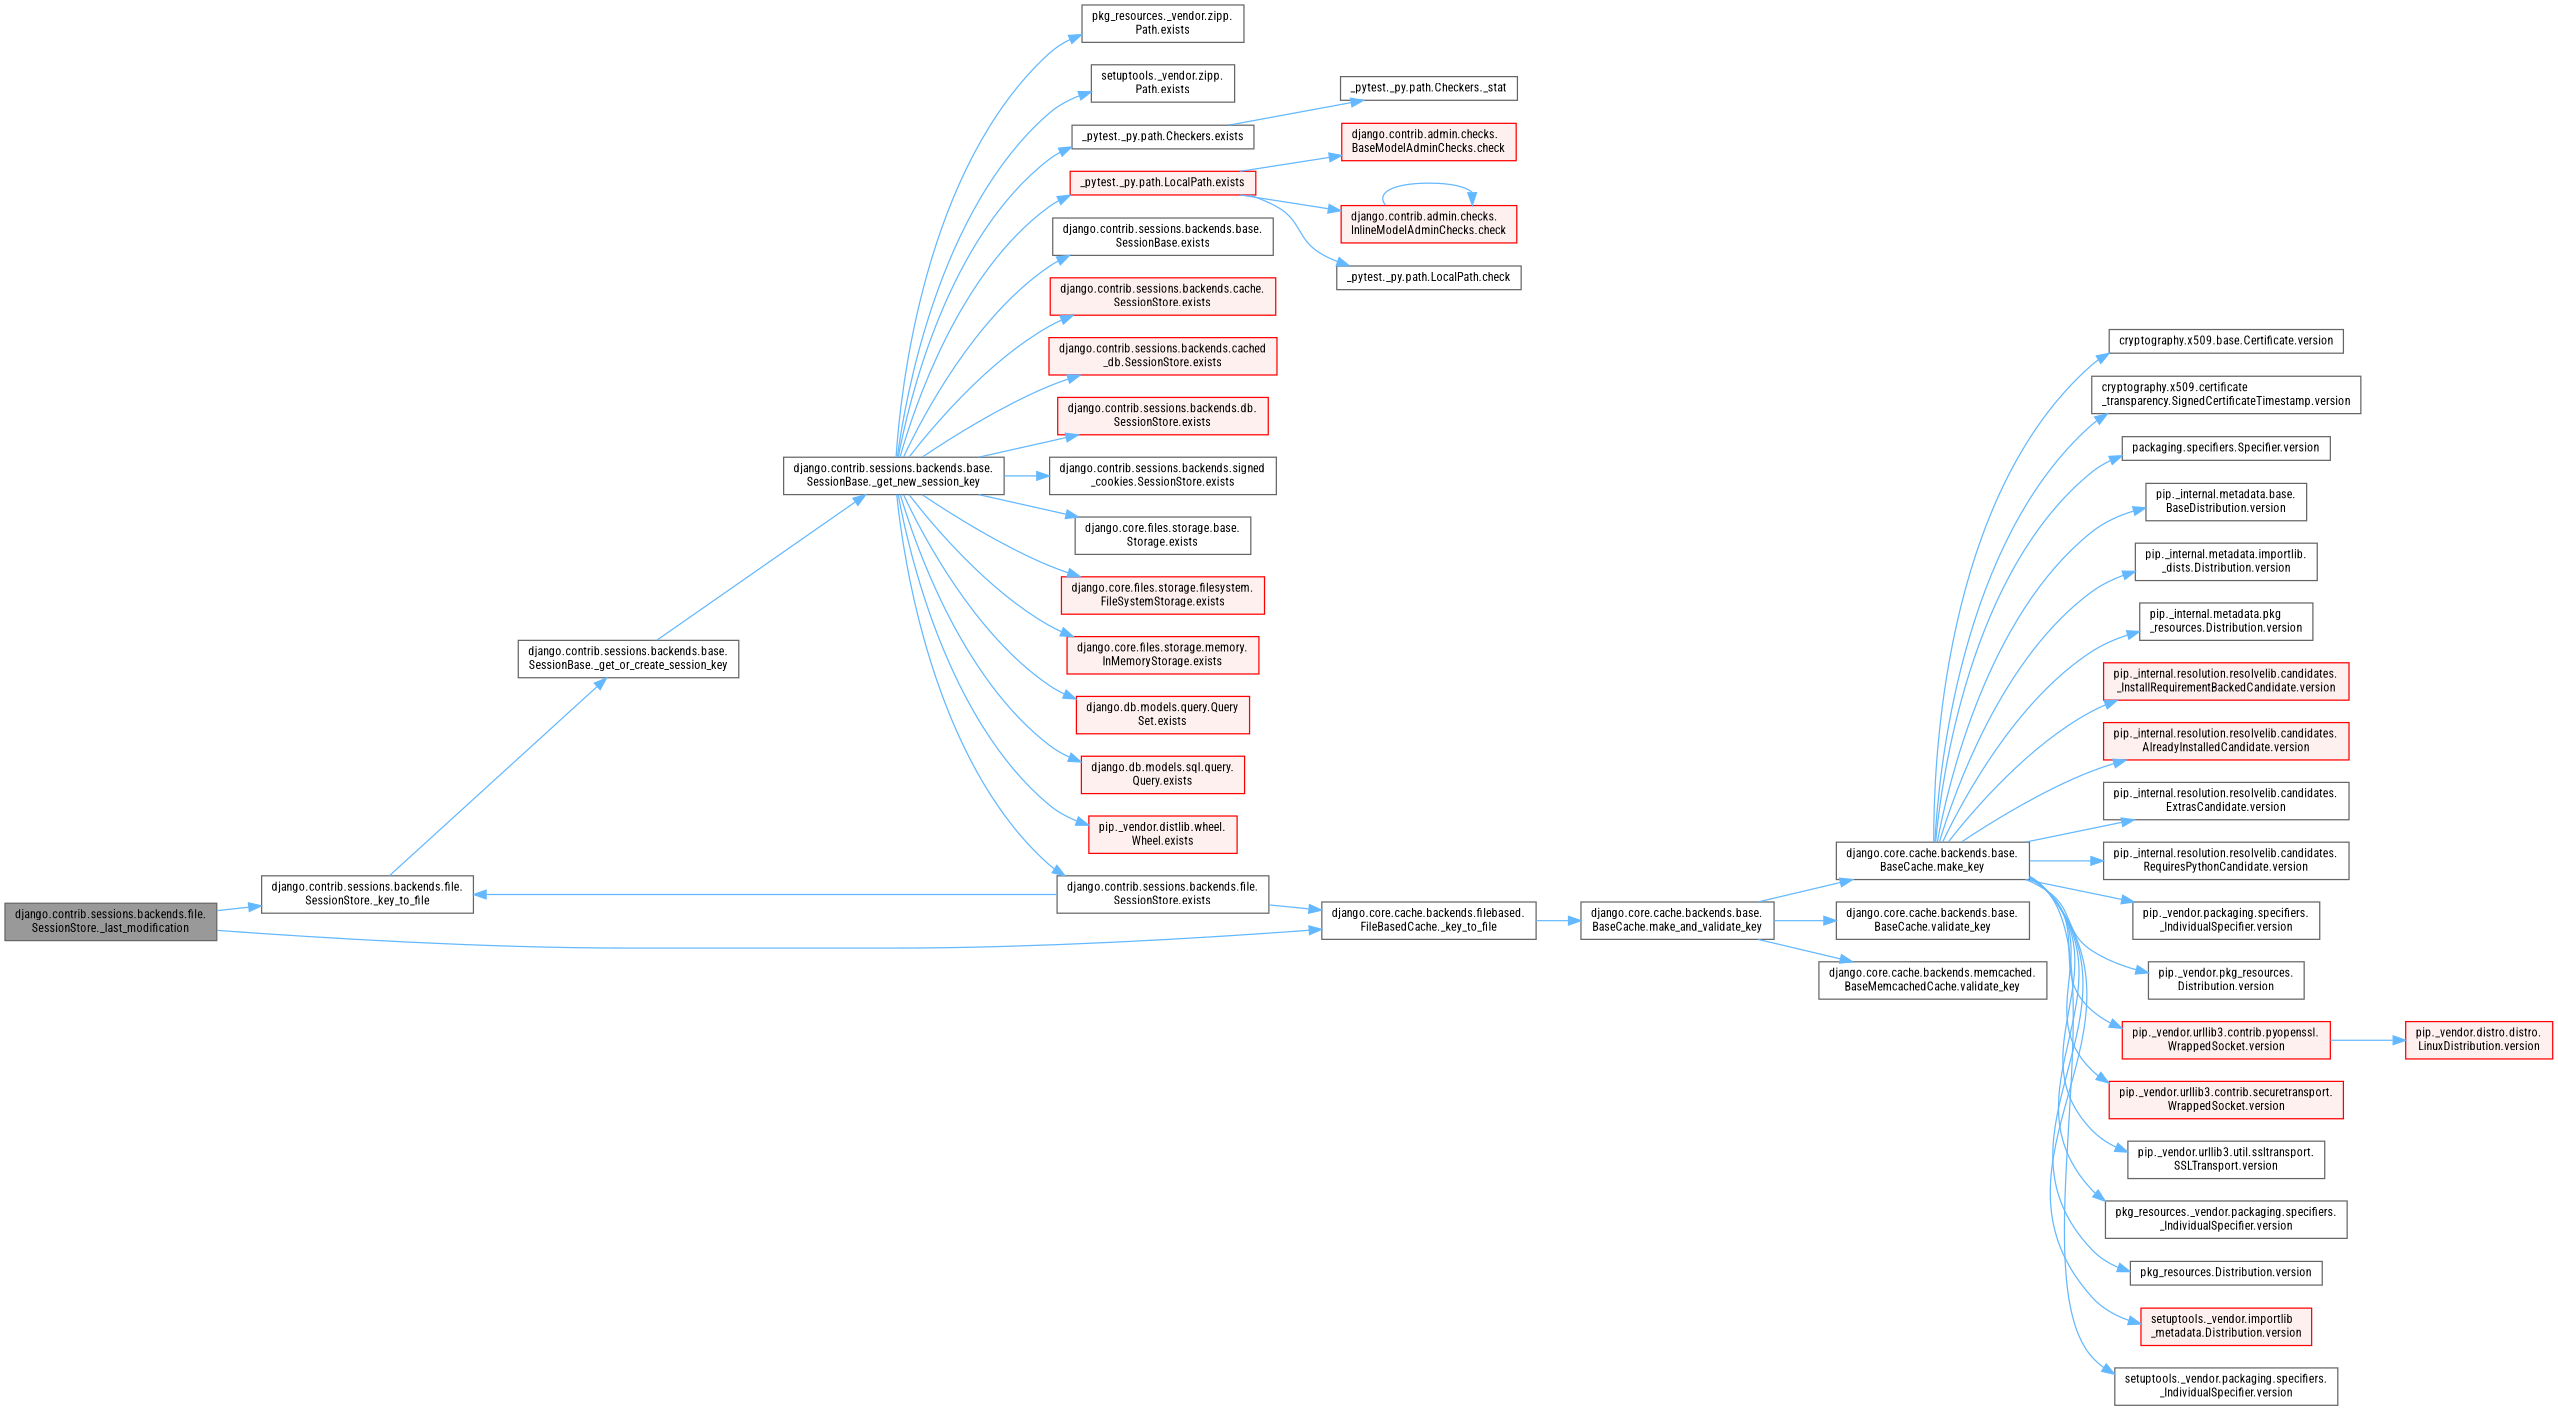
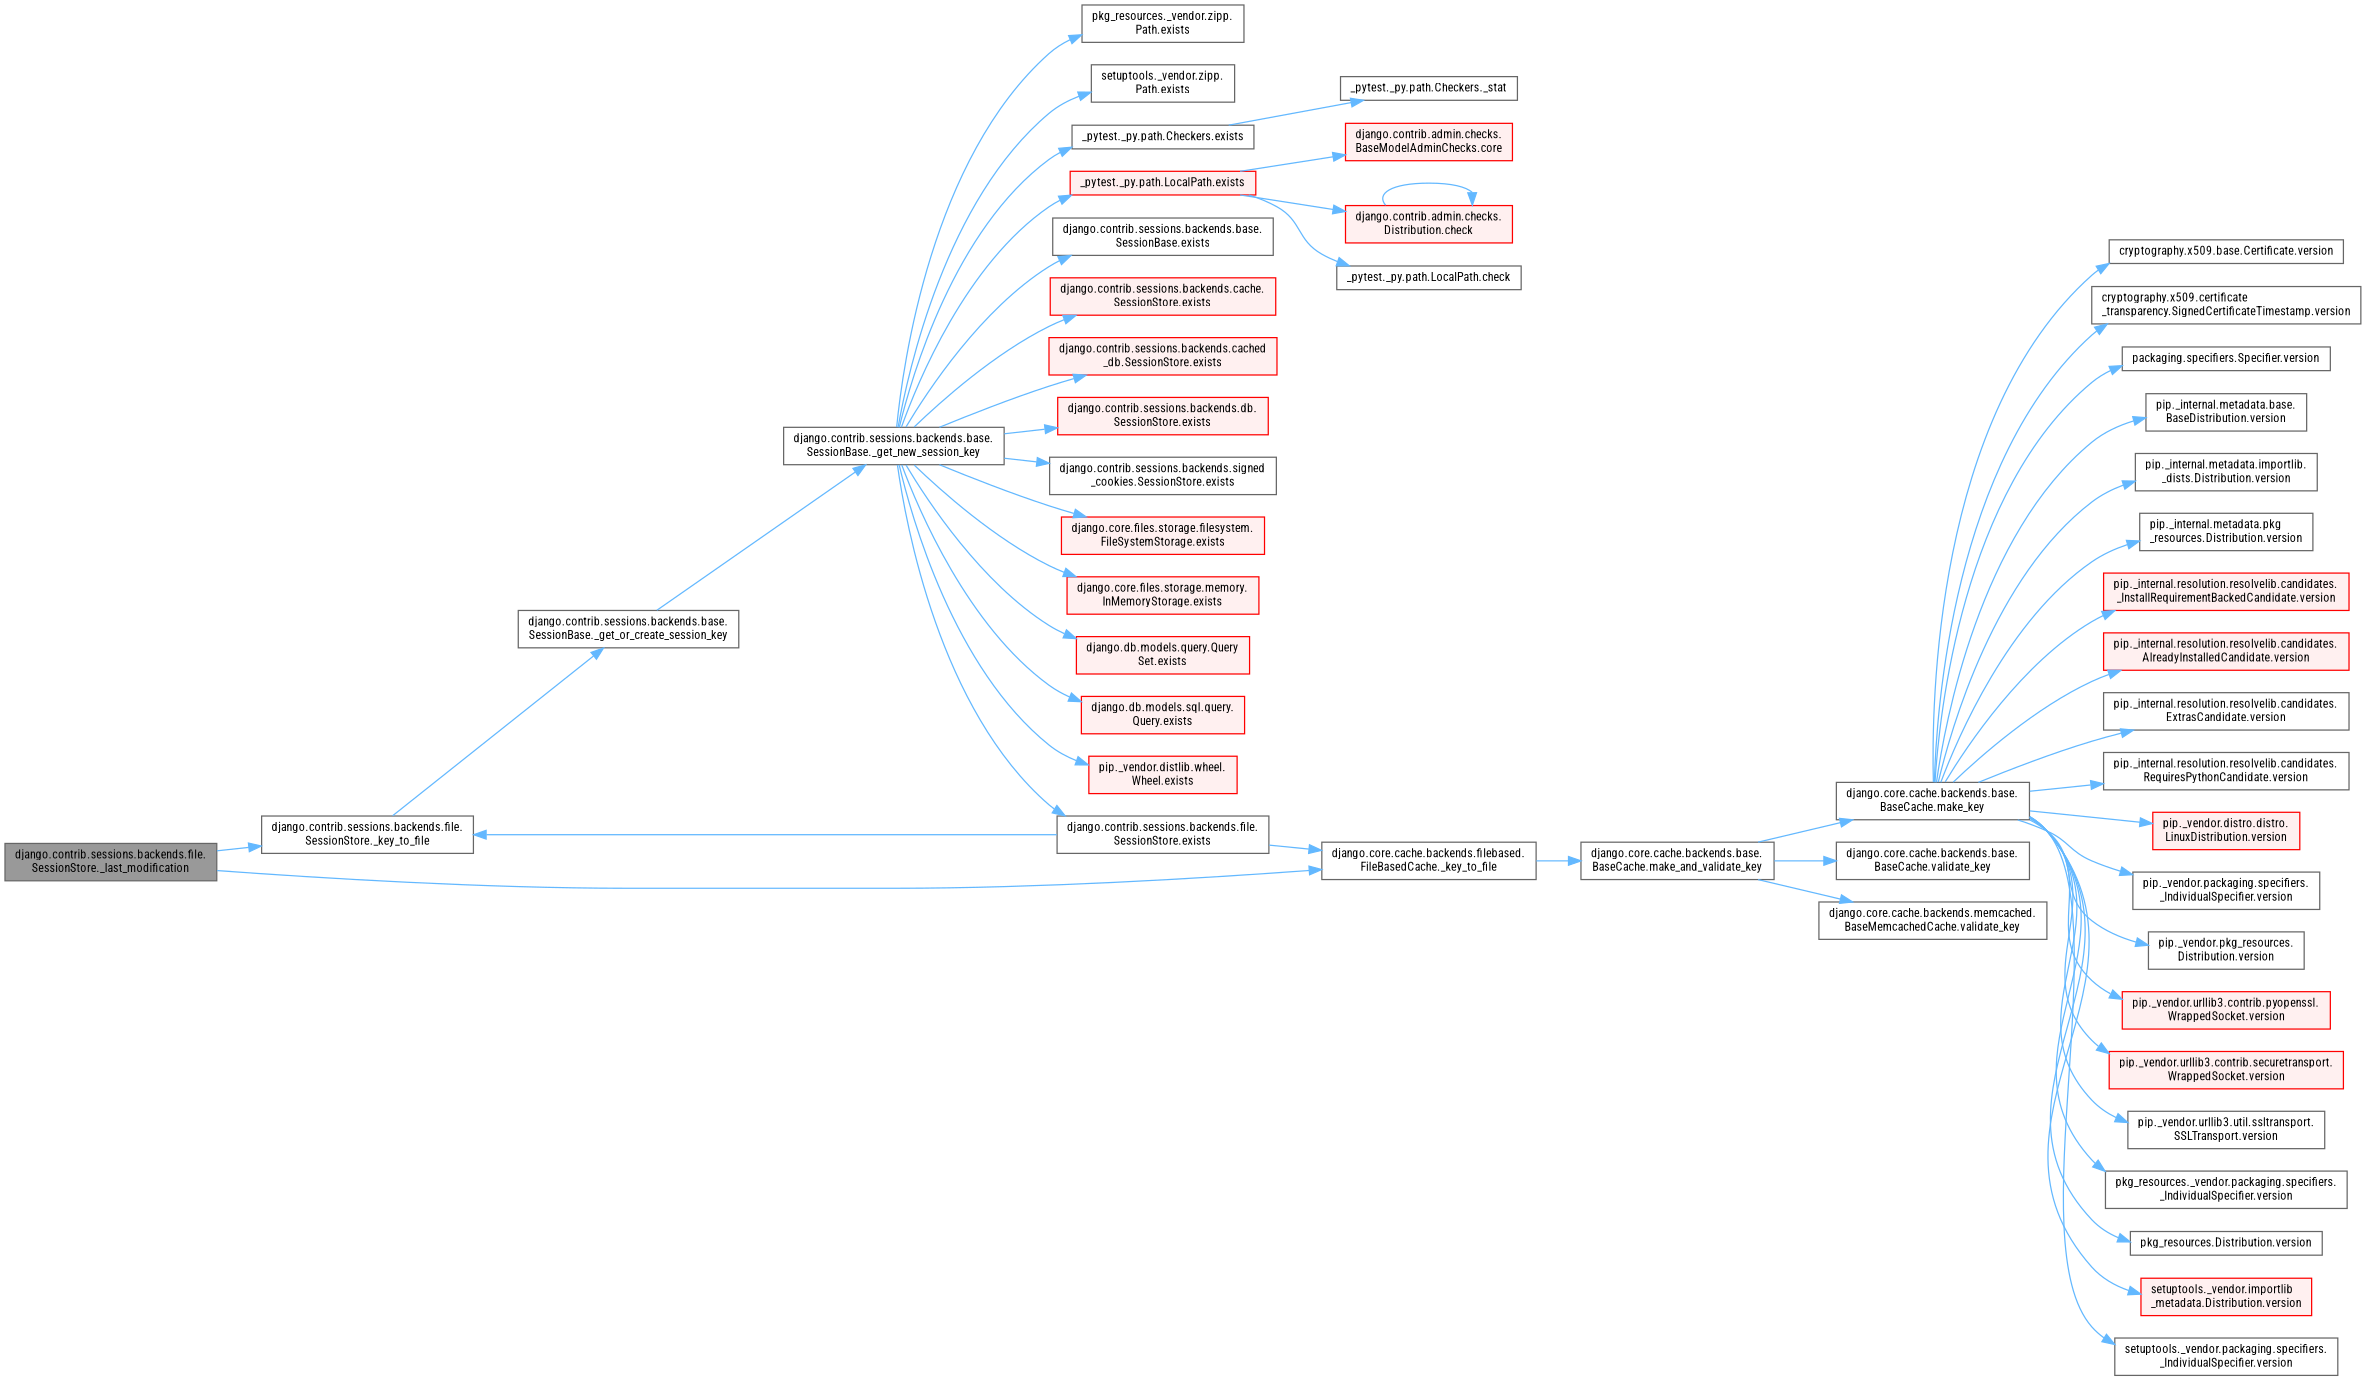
node "django.contrib.admin.checks. BaseModelAdminChecks.check": label "django.contrib.admin.checks. BaseModelAdminChecks.check" -> "django.contrib.admin.checks. BaseModelAdminChecks.core"
node "django.contrib.admin.checks. InlineModelAdminChecks.check": label "django.contrib.admin.checks. InlineModelAdminChecks.check" -> "django.contrib.admin.checks. Distribution.check"
node "django.core.files.storage.base. Storage.exists": removed
edge "pip._vendor.urllib3.contrib.pyopenssl. WrappedSocket.version" -> "pip._vendor.distro.distro. LinuxDistribution.version": now "django.core.cache.backends.base. BaseCache.make_key" -> "pip._vendor.distro.distro. LinuxDistribution.version"
